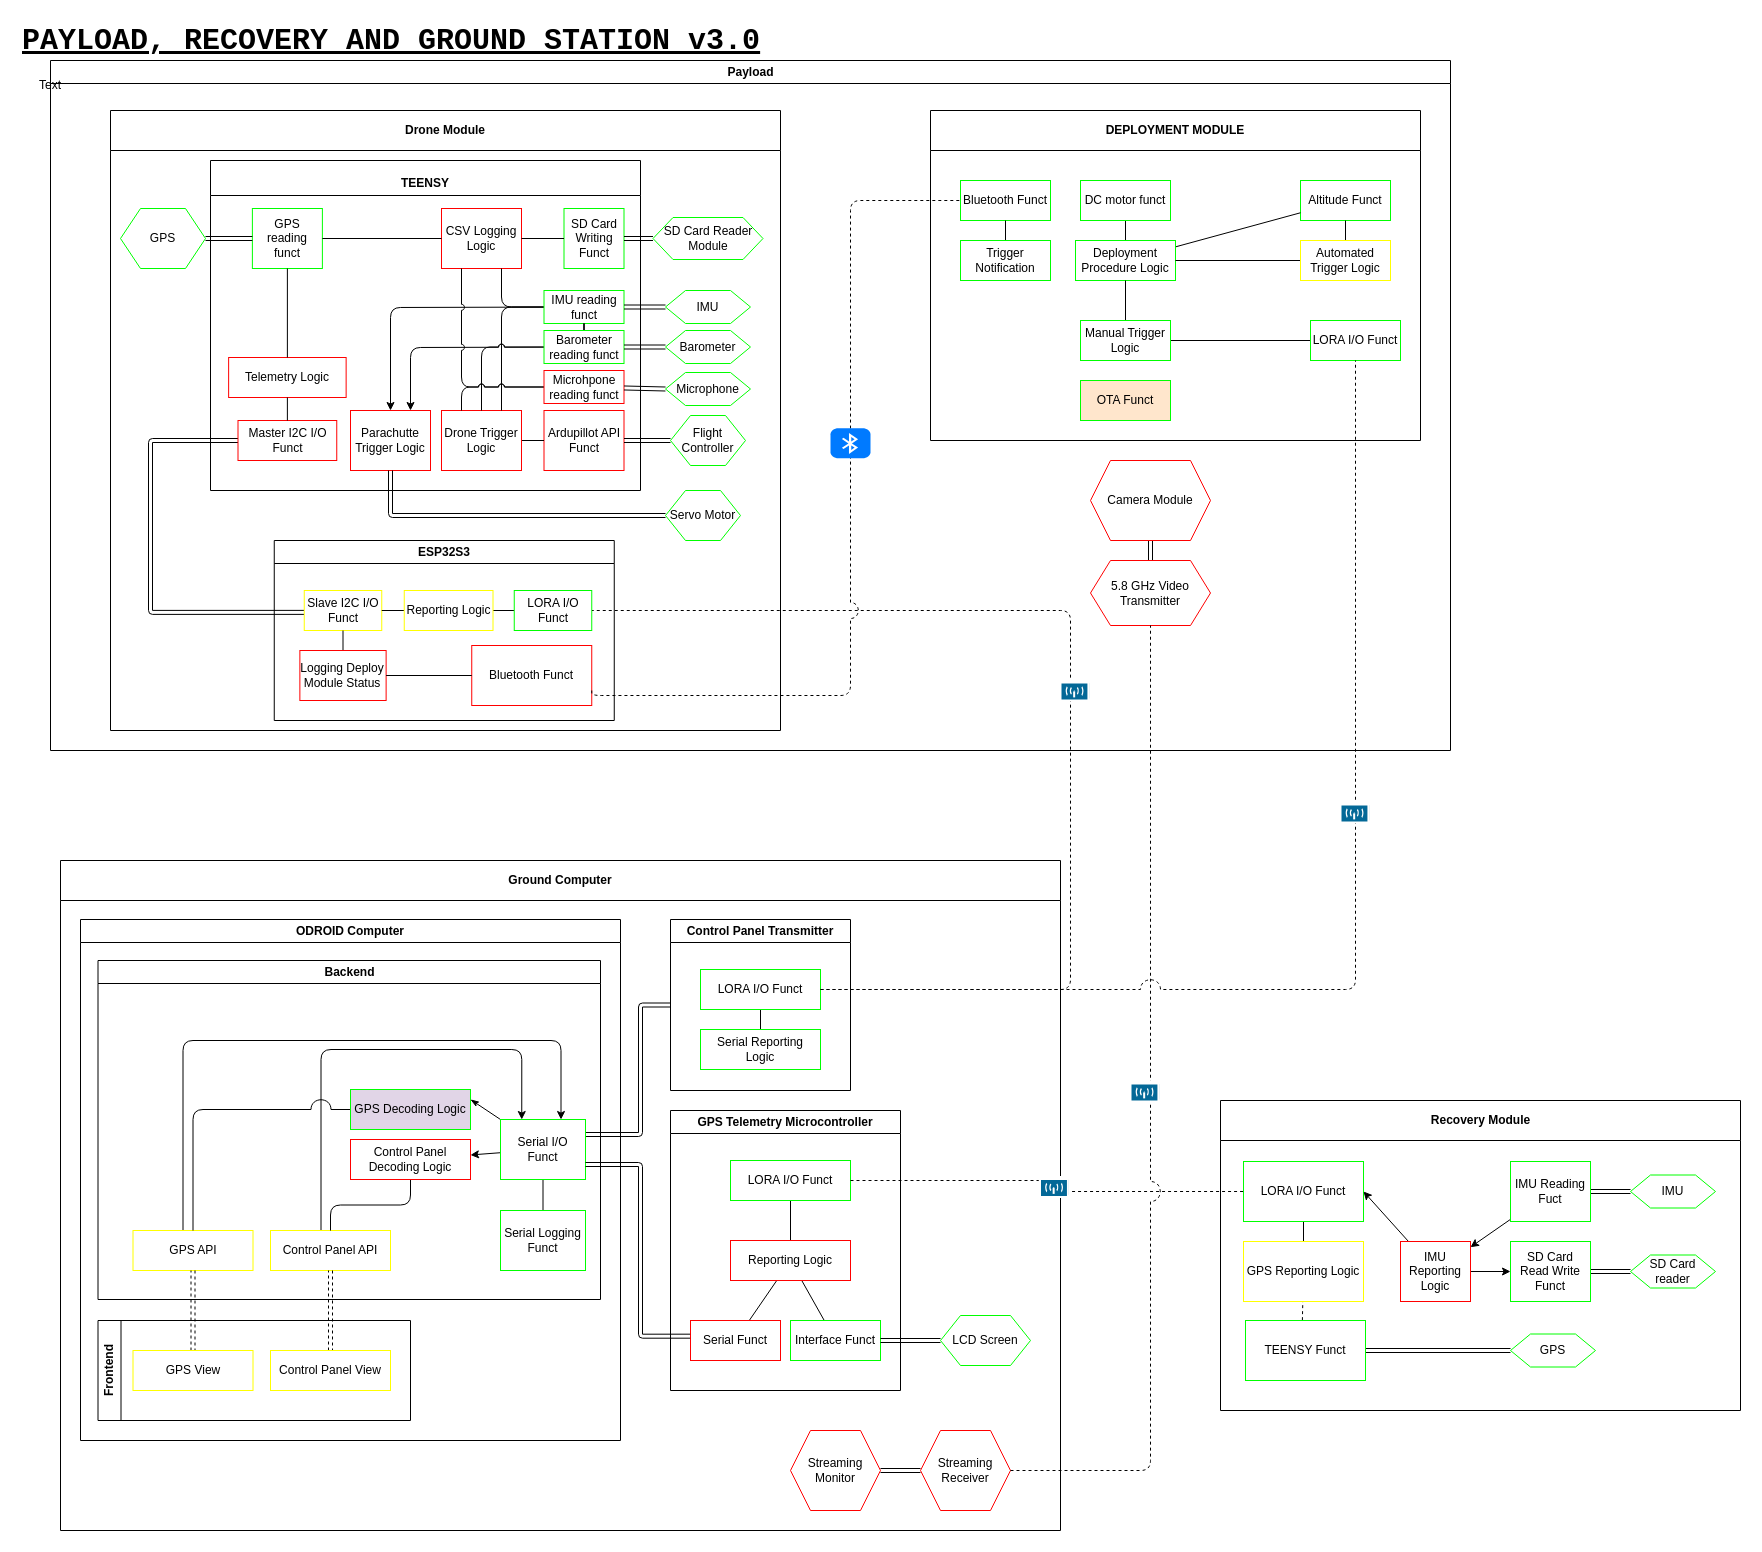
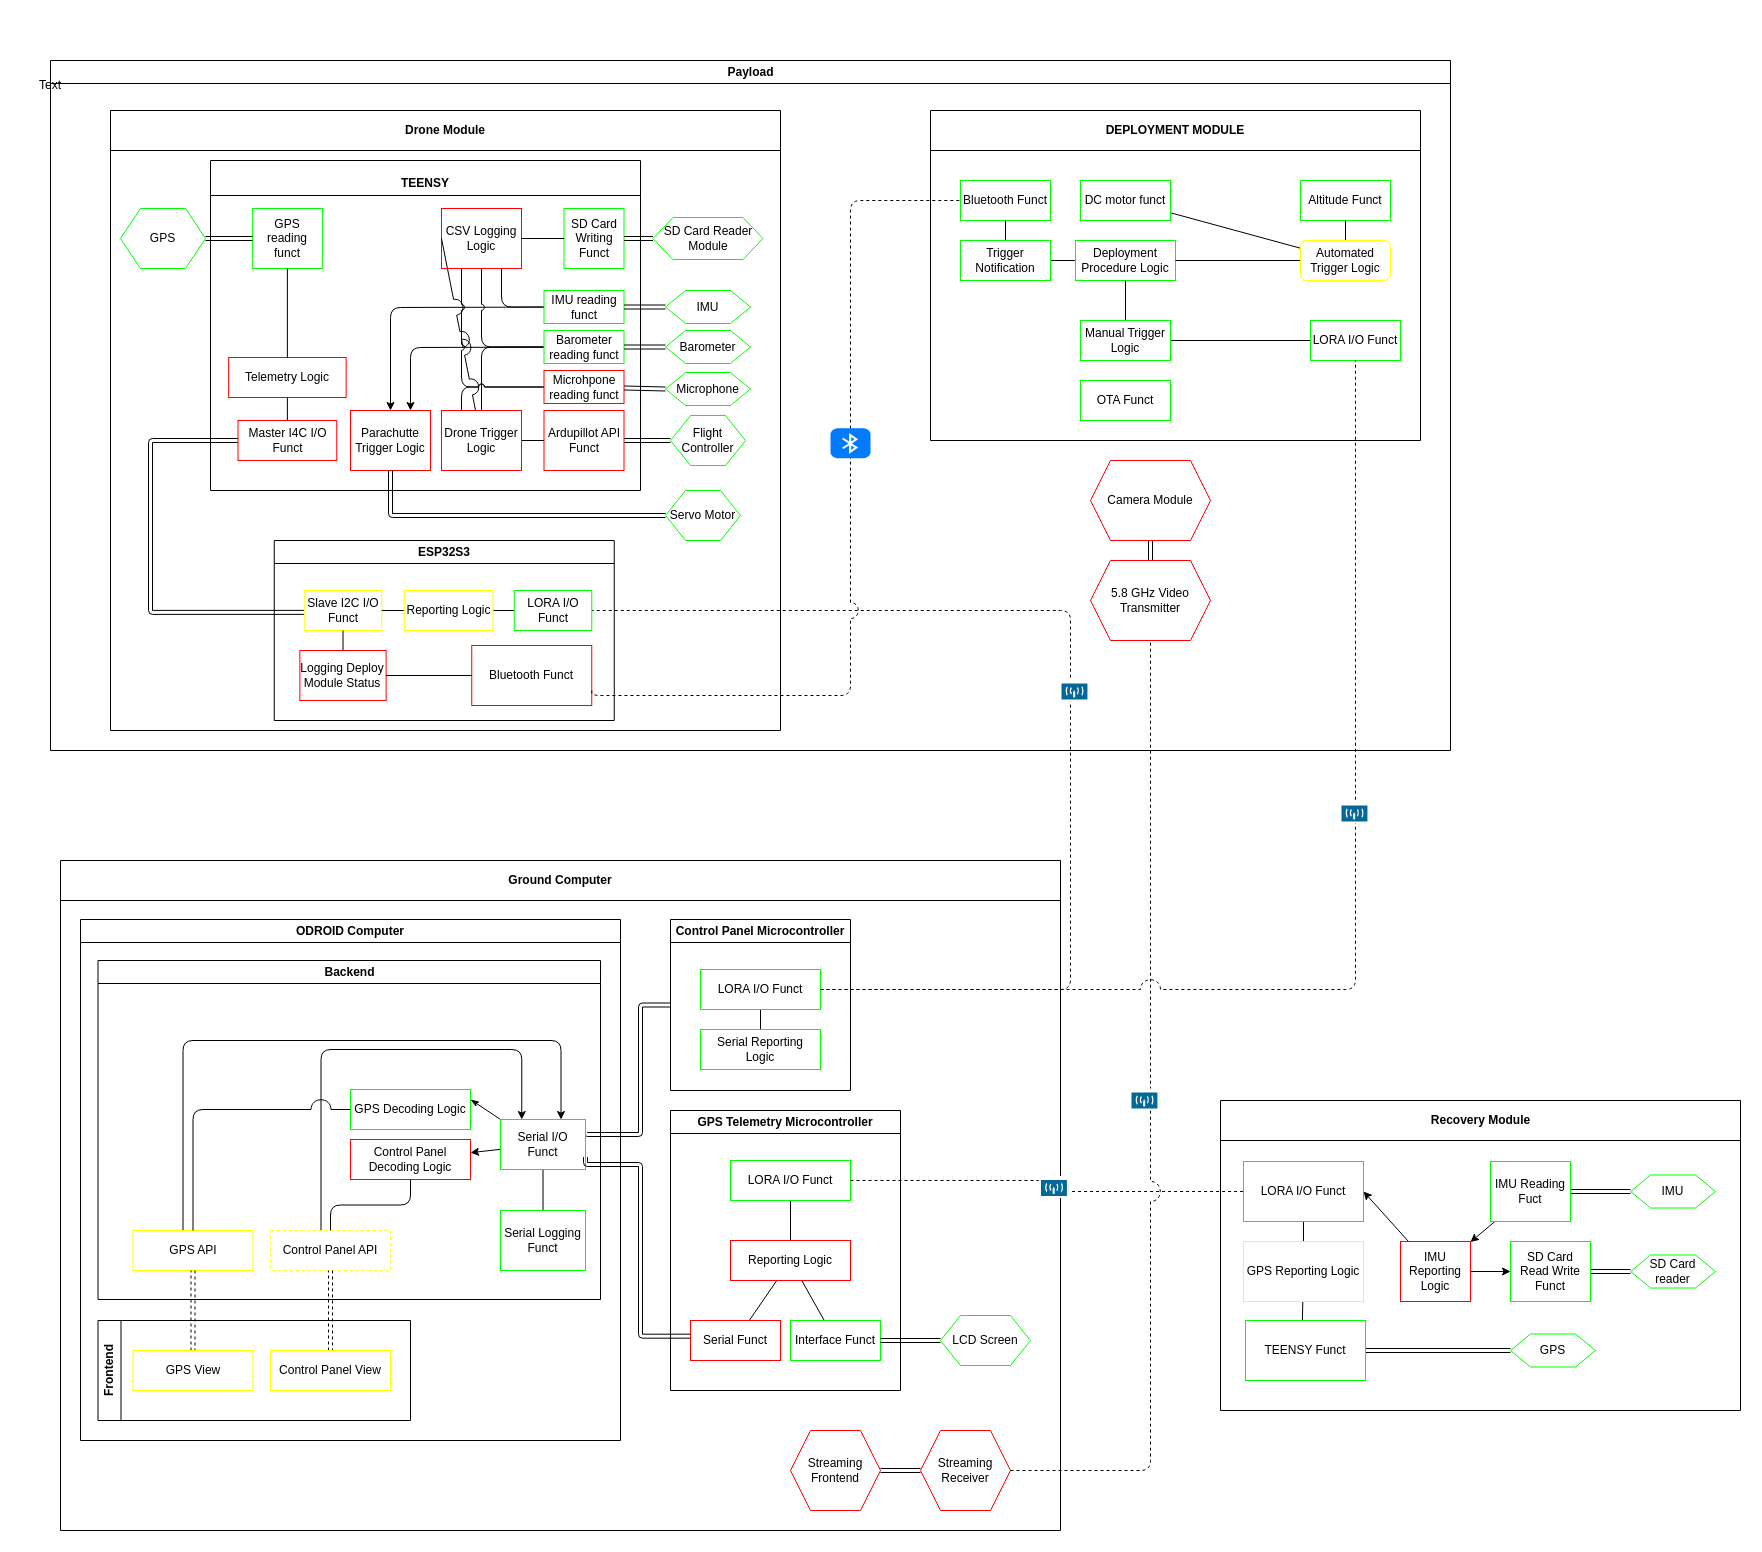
node "PAYLOAD, RECOVERY AND GROUND STATION v3.0": removed
edge "Altitude Funct" -- "Deployment Procedure Logic": now "Trigger Notification" -- "Deployment Procedure Logic"
edge "DC motor funct" -- "Deployment Procedure Logic": now "DC motor funct" -- "Automated Trigger Logic"
edge "GPS reading funct" -- "CSV Logging Logic": now "Drone Trigger Logic" -- "CSV Logging Logic"
node "Automated Trigger Logic": shape rectangle -> rounded rectangle
edge "IMU reading funct" -- "Barometer reading funct": now "CSV Logging Logic" -- "Barometer reading funct"
edge "IMU reading funct" -- "Drone Trigger Logic": removed
node "OTA Funct": fillcolor #ffe6cc -> #ffffff
node "Master I2C I/O Funct": label "Master I2C I/O Funct" -> "Master I4C I/O Funct"
node "5.8 GHz Video Transmitter": size 120x65 -> 120x80
node "Control Panel Transmitter": label "Control Panel Transmitter" -> "Control Panel Microcontroller"
node "GPS Decoding Logic": fillcolor #e1d5e7 -> #ffffff
node "Serial I/O Funct": size 85x60 -> 85x50
node "IMU Reading Fuct": moved (1551, 1192) -> (1531, 1192)
node "Control Panel API": style solid -> dashed
edge "GPS Reporting Logic" -- "TEENSY Funct": style dashed -> solid
node "Streaming Monitor": label "Streaming Monitor" -> "Streaming Frontend"
